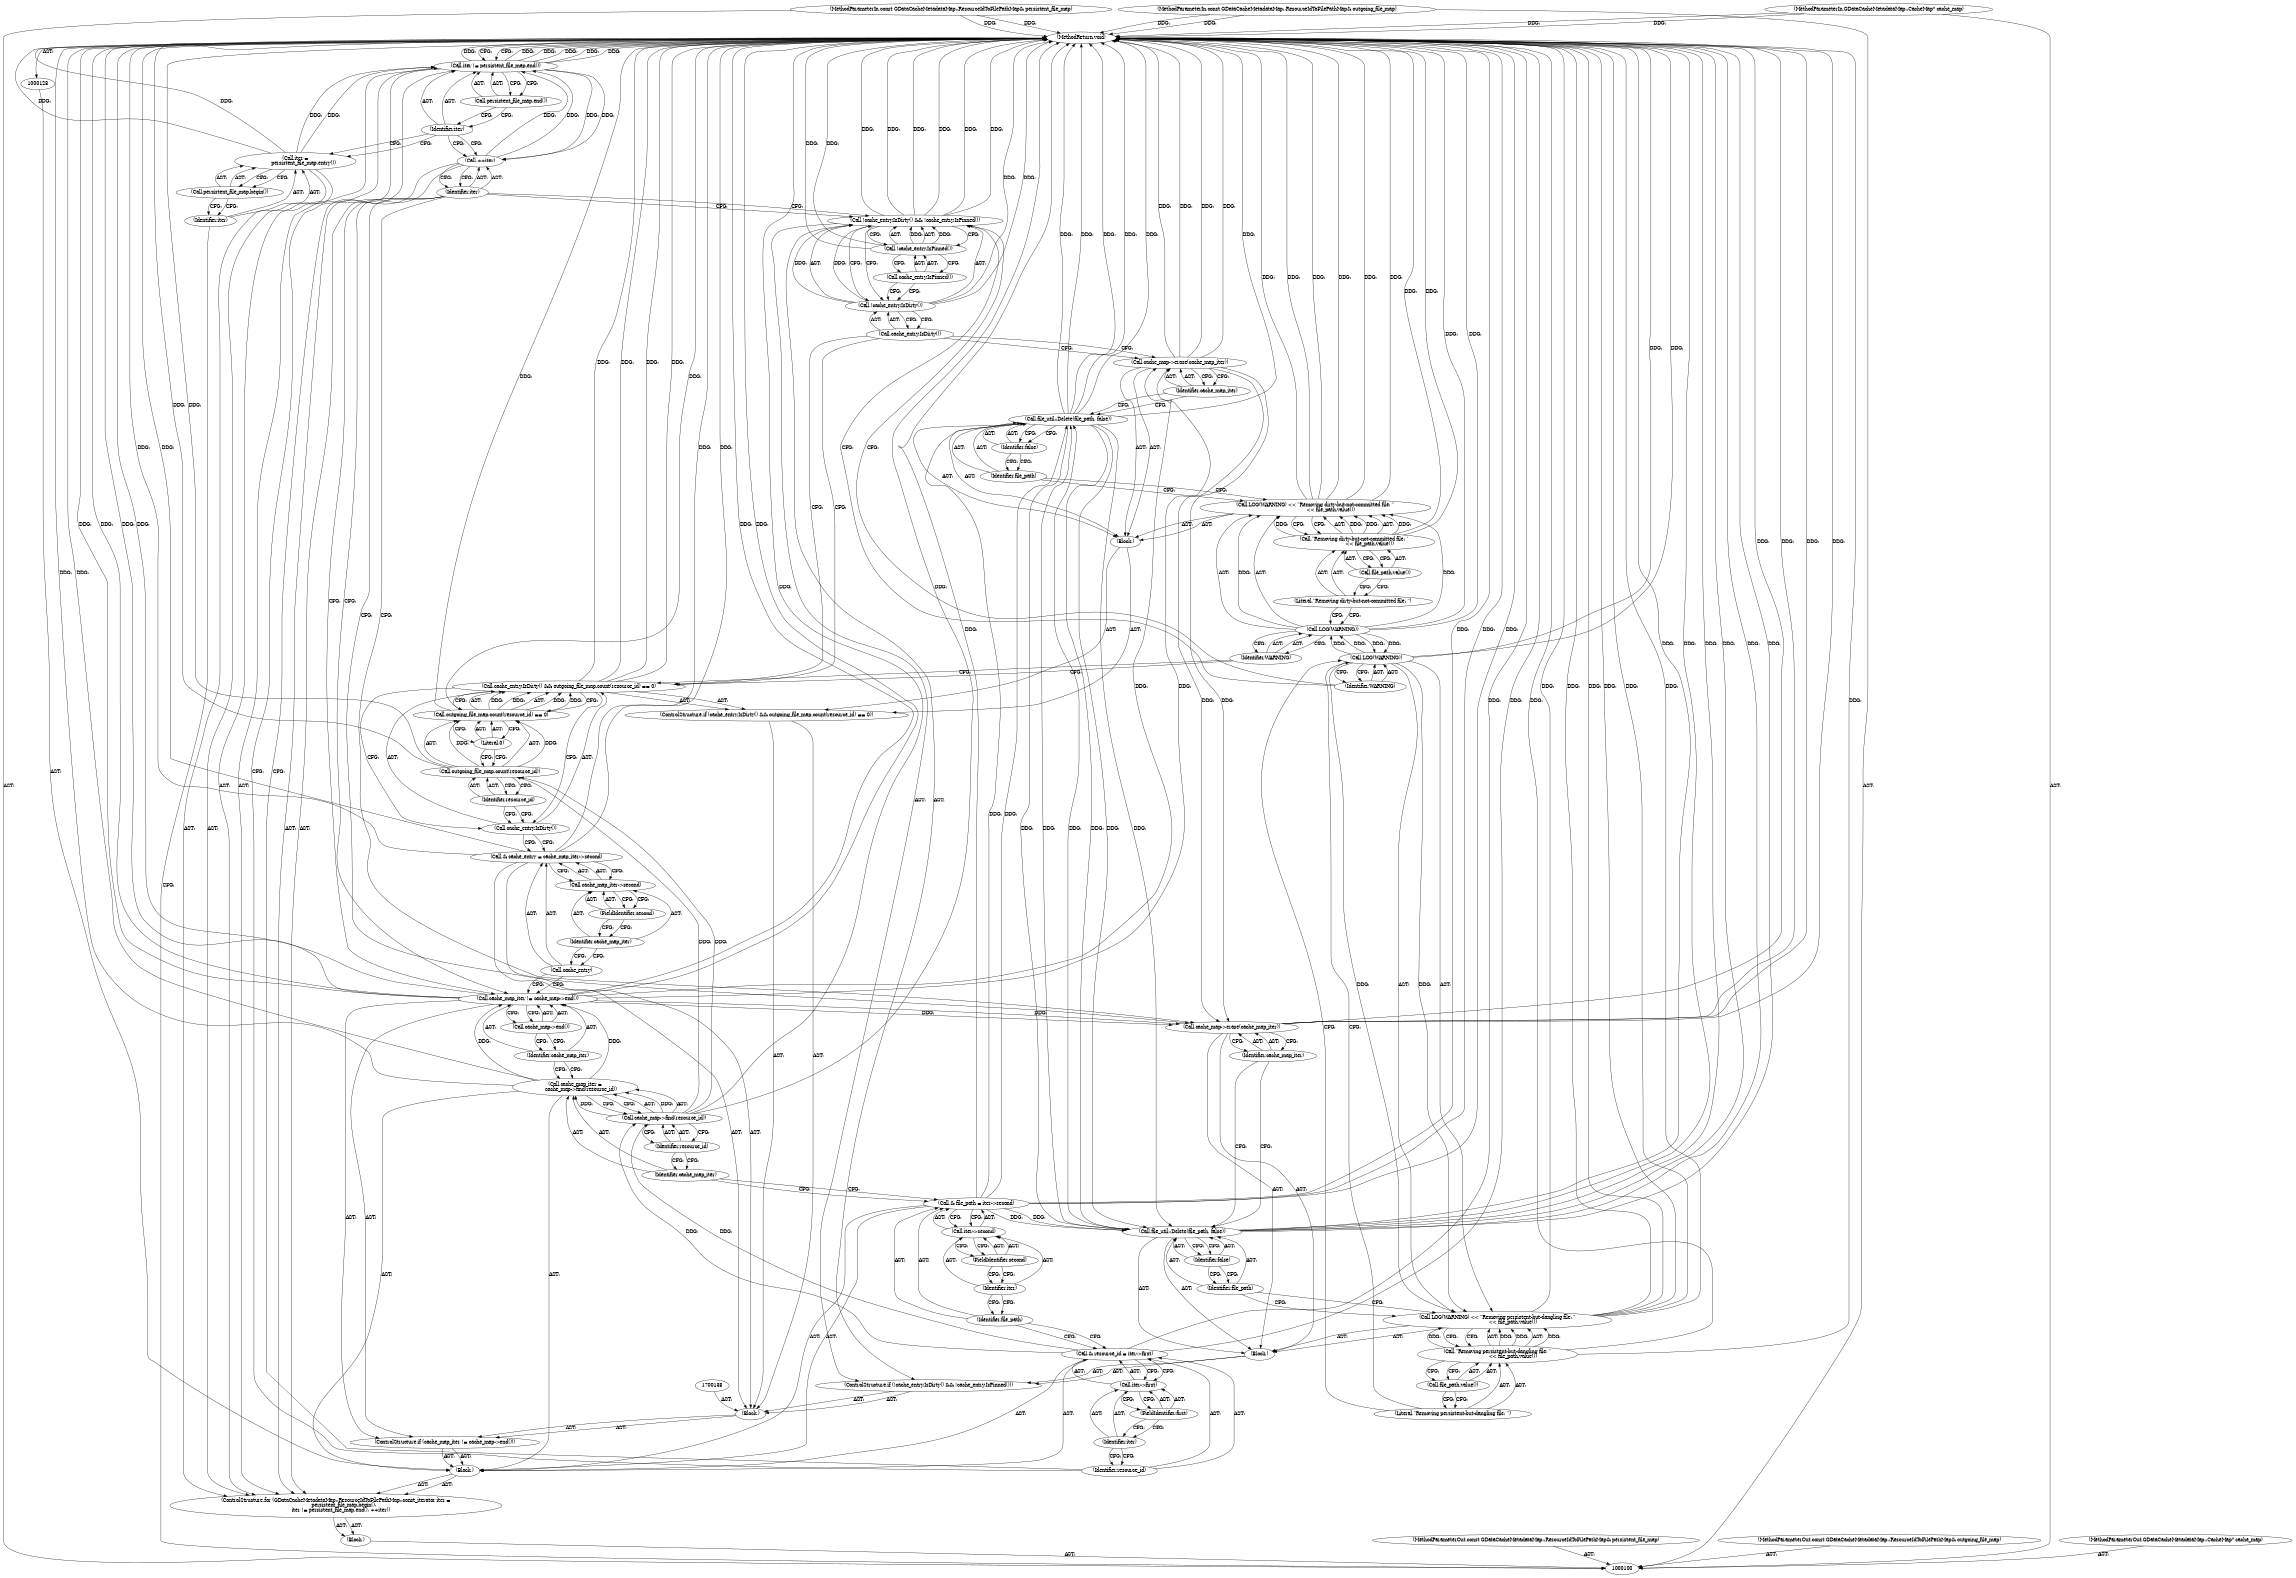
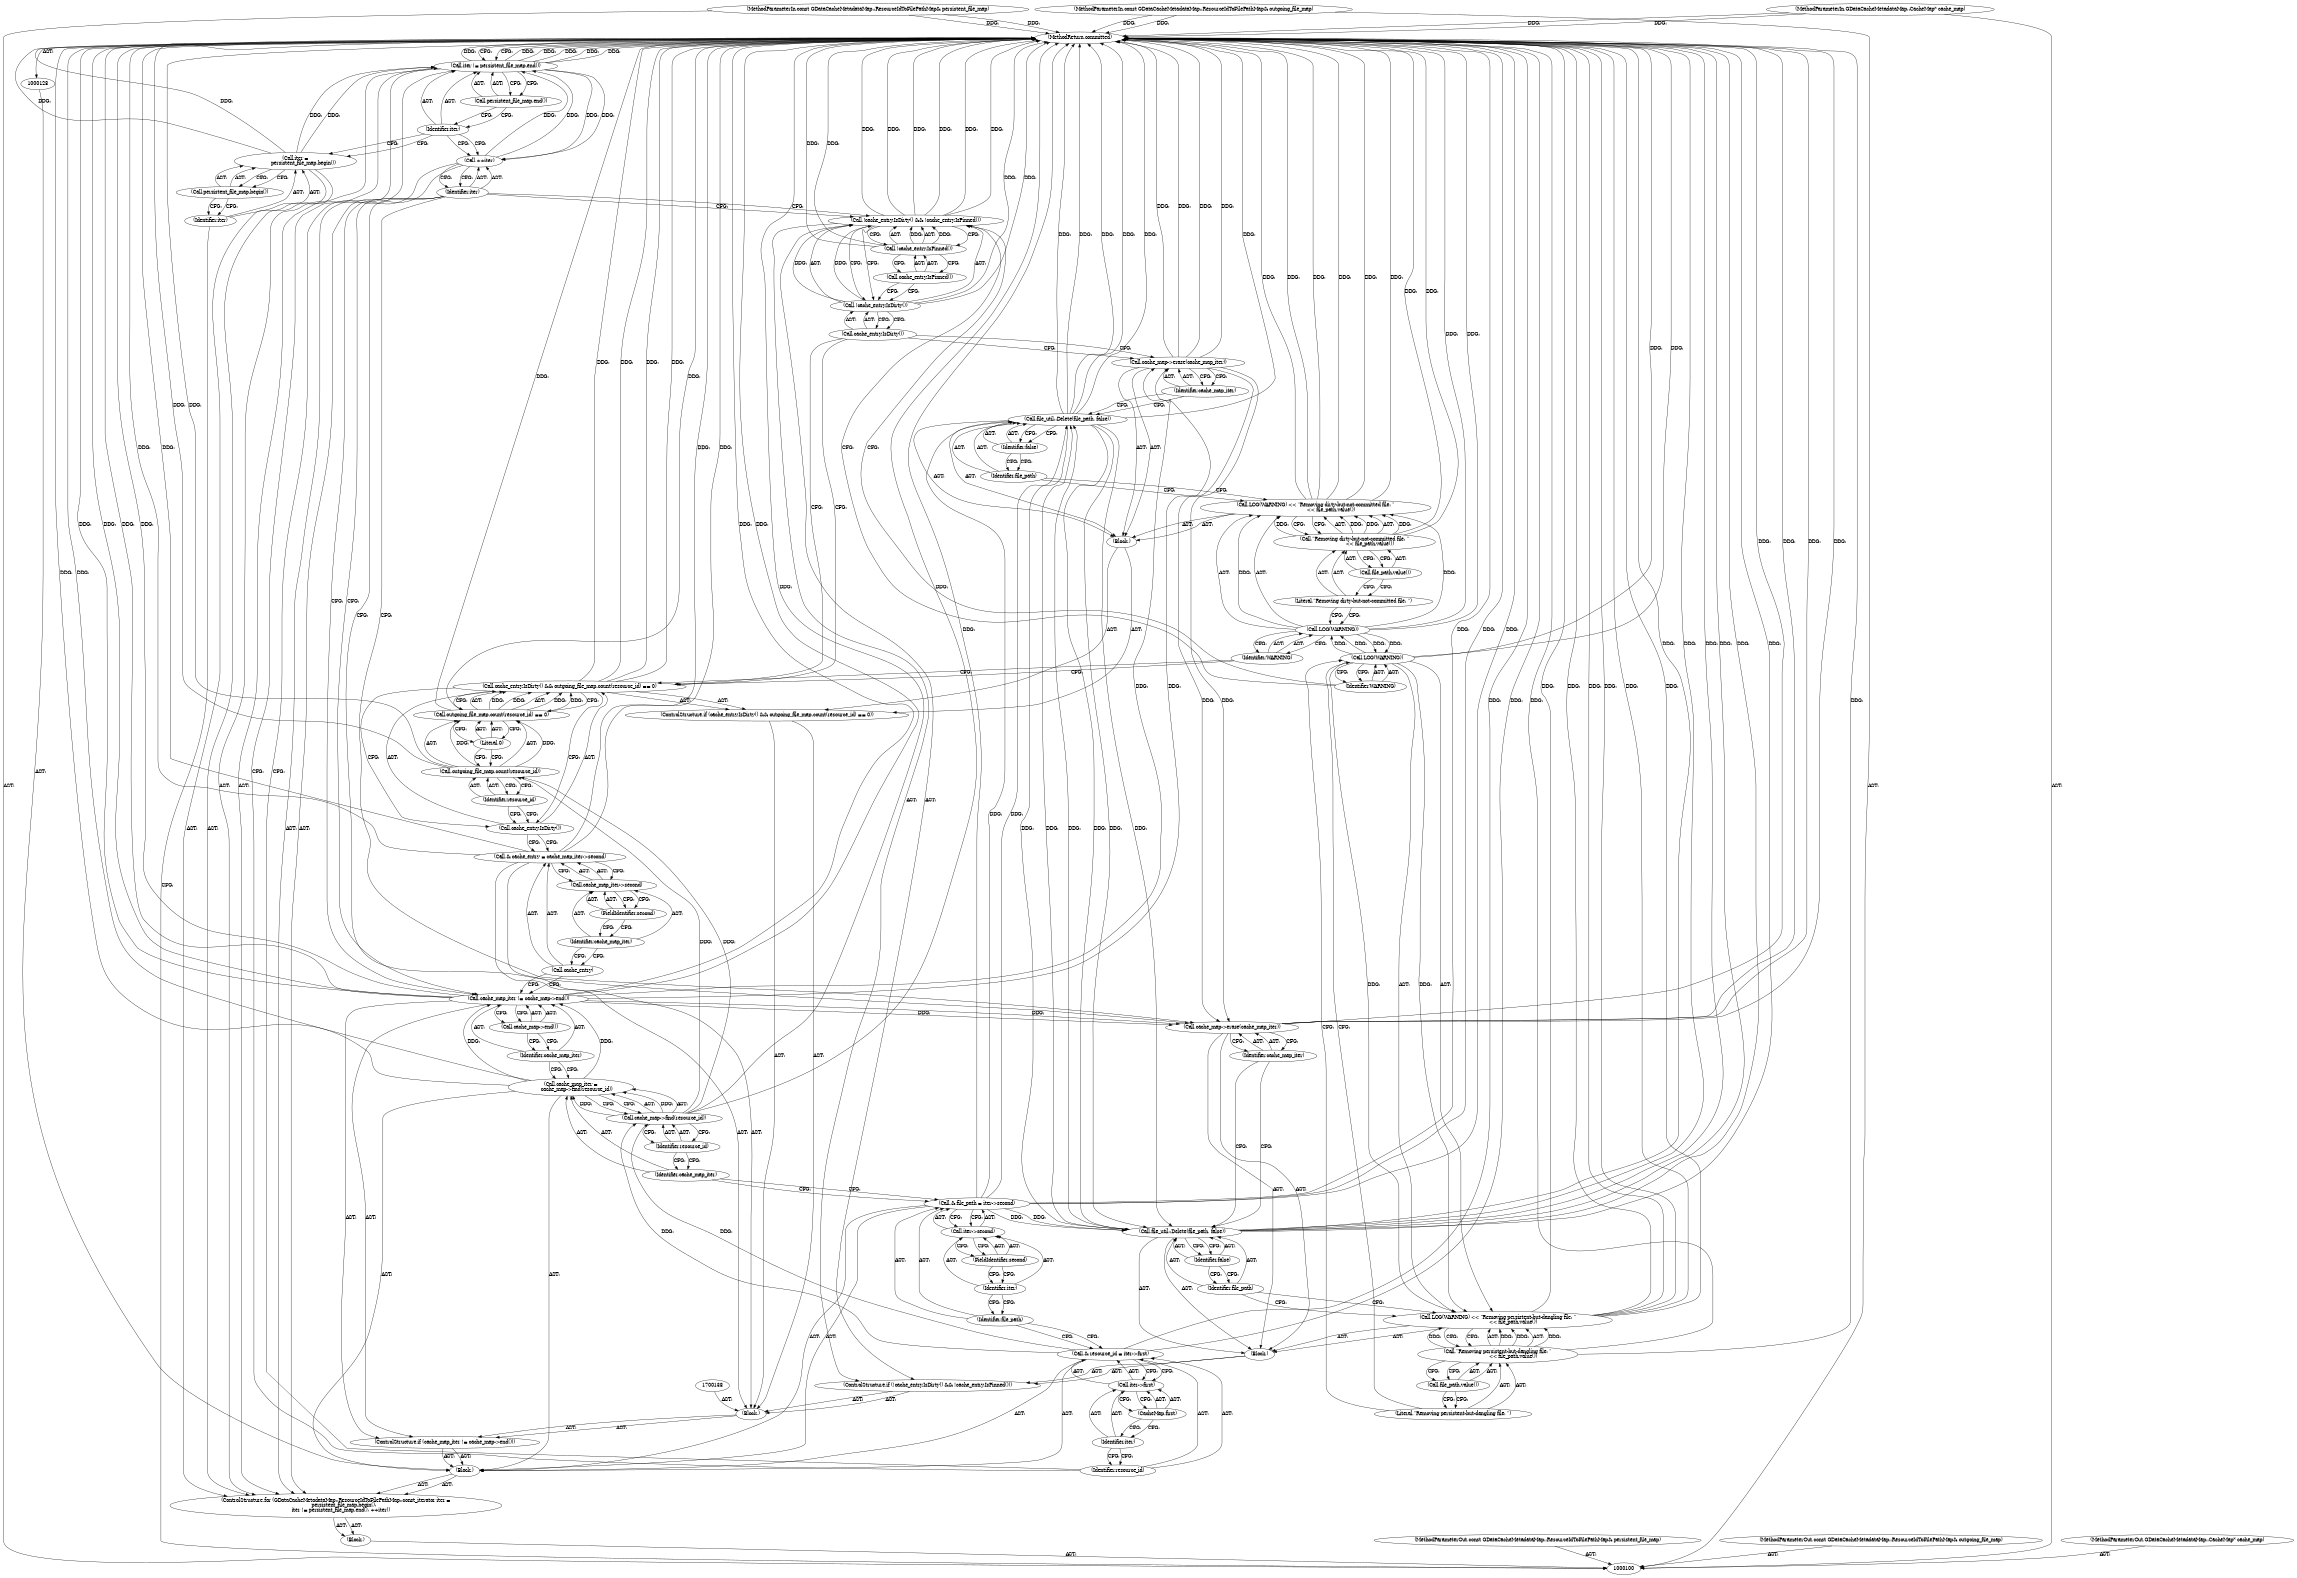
node "(MethodReturn,void)": label "(MethodReturn,void)" -> "(MethodReturn,committed)"
node "(Call,iter = persistent_file_map.entry())": label "(Call,iter = persistent_file_map.entry())" -> "(Call,iter = persistent_file_map.begin())"
node "(FieldIdentifier,first)": label "(FieldIdentifier,first)" -> "(CacheMap,first)"
